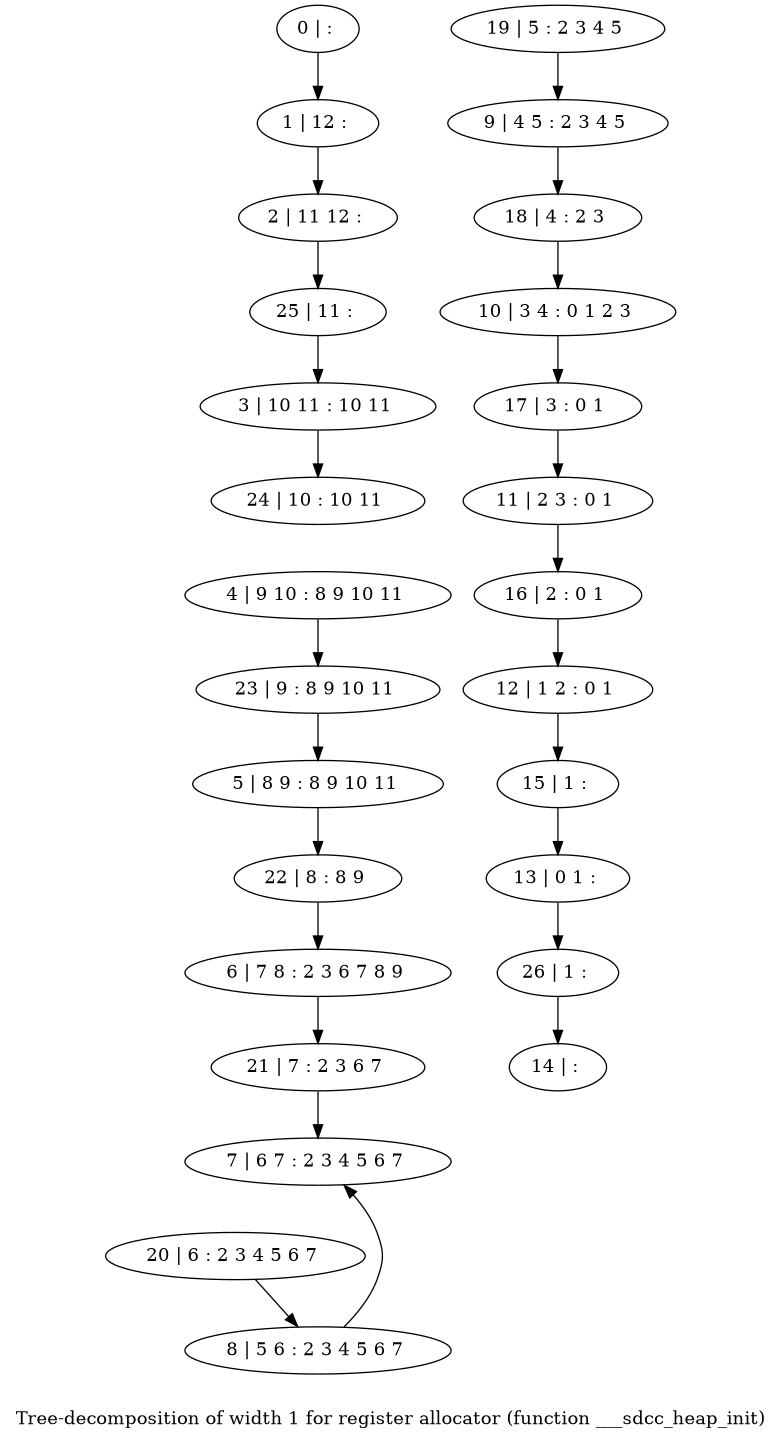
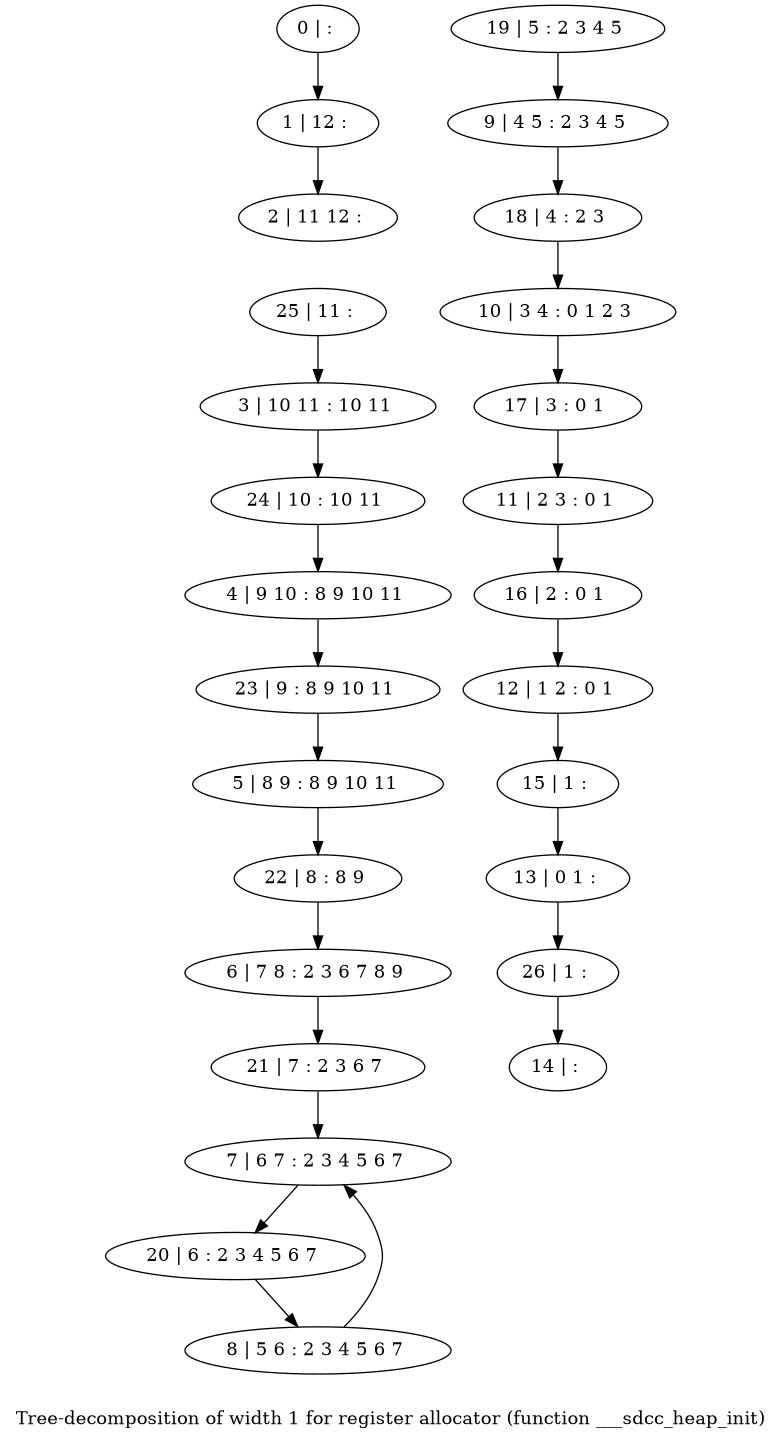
edge "2 | 11 12 :" -> "25 | 11 :": removed
edge "24 | 10 : 10 11" -> "4 | 9 10 : 8 9 10 11": added
edge "7 | 6 7 : 2 3 4 5 6 7" -> "20 | 6 : 2 3 4 5 6 7": added
